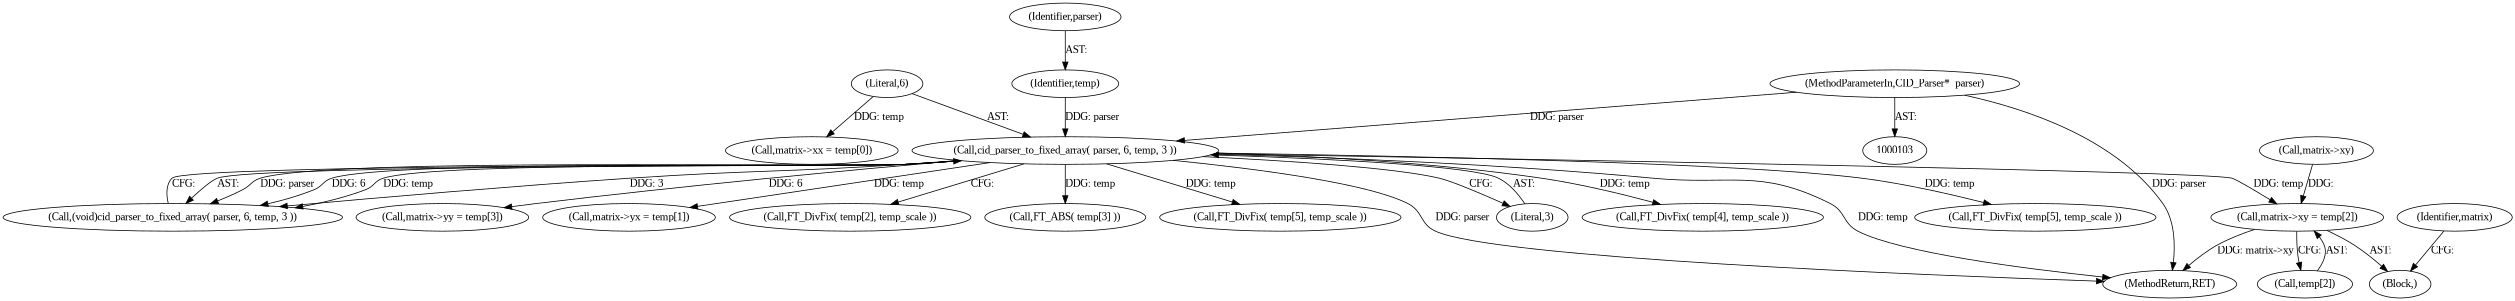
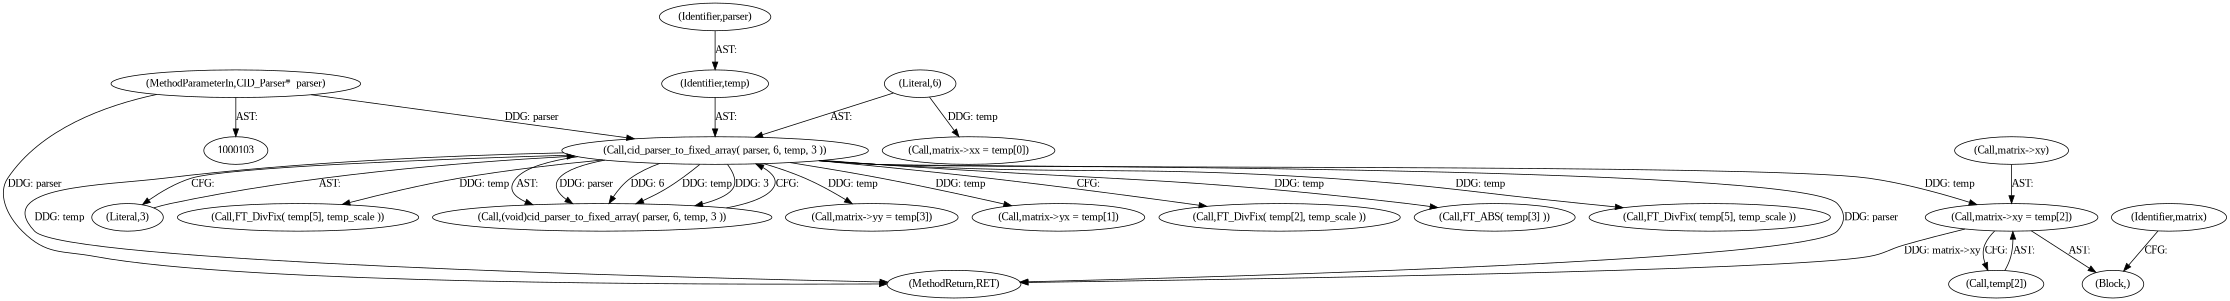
edge "(Identifier,temp)" -> "(Call,cid_parser_to_fixed_array( parser, 6, temp, 3 ))": label "DDG: parser" -> "AST: "
edge "(Call,cid_parser_to_fixed_array( parser, 6, temp, 3 ))" -> "(Call,matrix->yy = temp[3])": label "DDG: 6" -> "DDG: temp"
edge "(Call,matrix->xy)" -> "(Call,matrix->xy = temp[2])": label "DDG: " -> "AST: "
node "(Call,FT_DivFix( temp[4], temp_scale ))": removed
